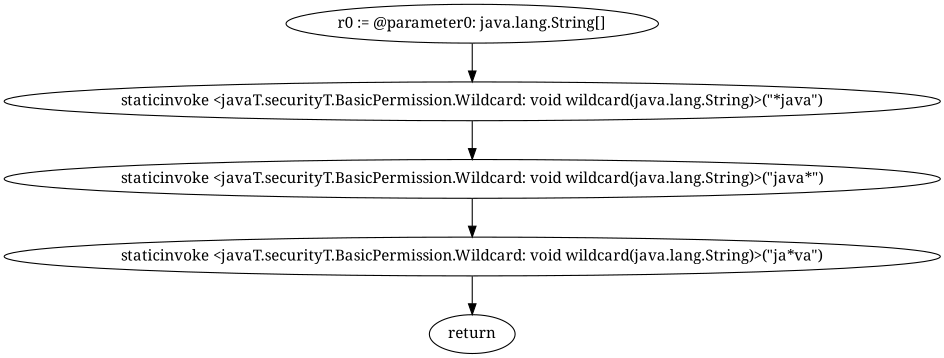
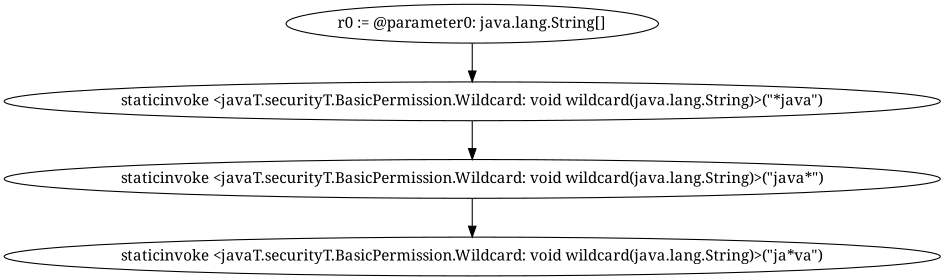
node "return": removed
